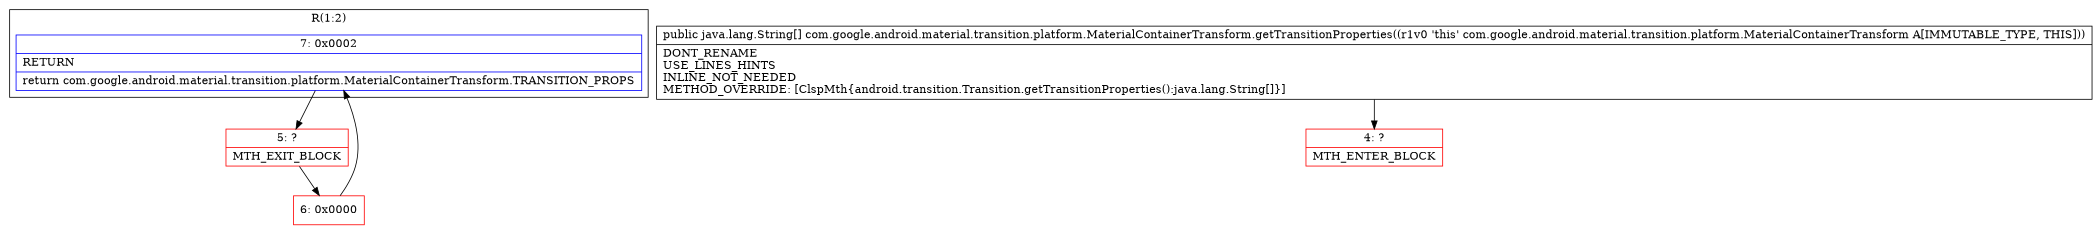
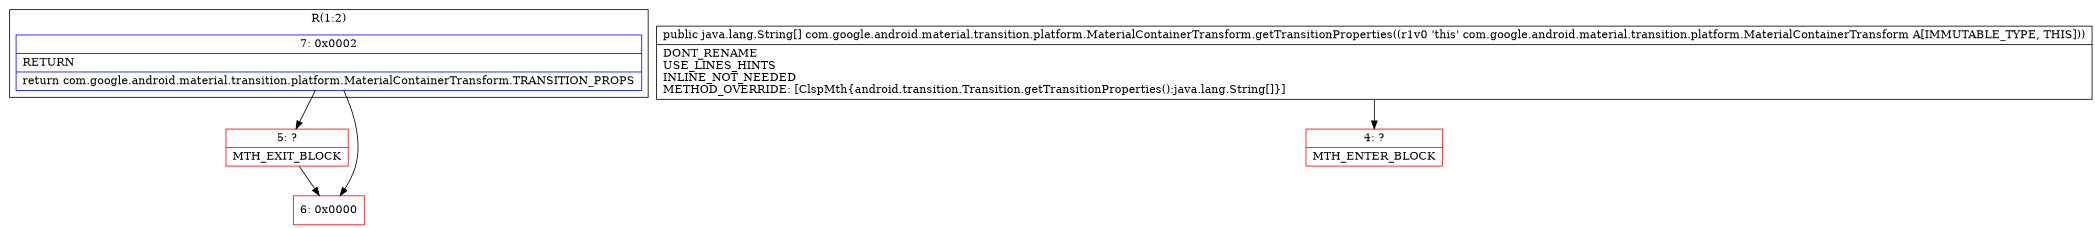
edge "6: 0x0000" -> "7: 0x0002": reversed
